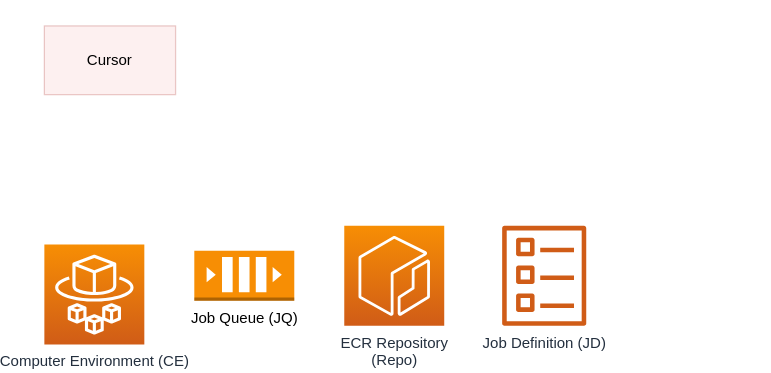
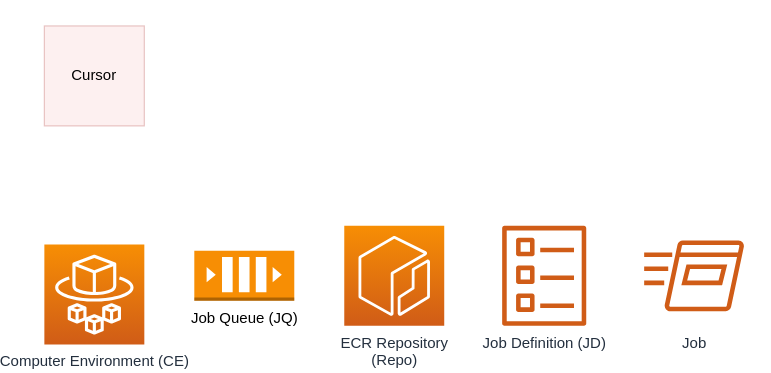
node "Cursor": size 131x69 -> 100x100
node "Job": added
